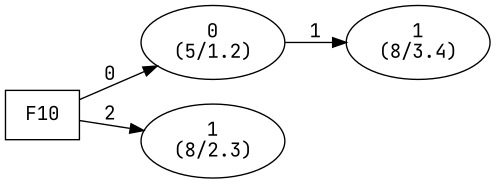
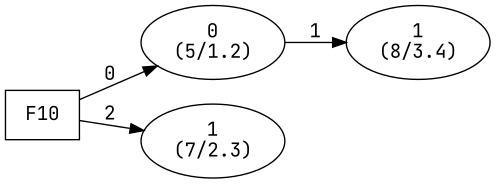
node "1 (8/2.3)": label "1 (8/2.3)" -> "1 (7/2.3)"
